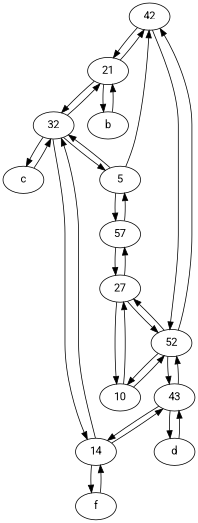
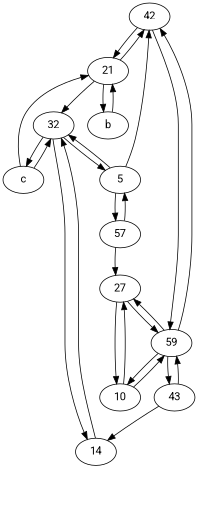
edge "32" -> "21": now "c" -> "21"
edge "27" -> "57": removed
node "52": label "52" -> "59"
edge "14" -> "43": removed
node "d": removed
node "f": removed
